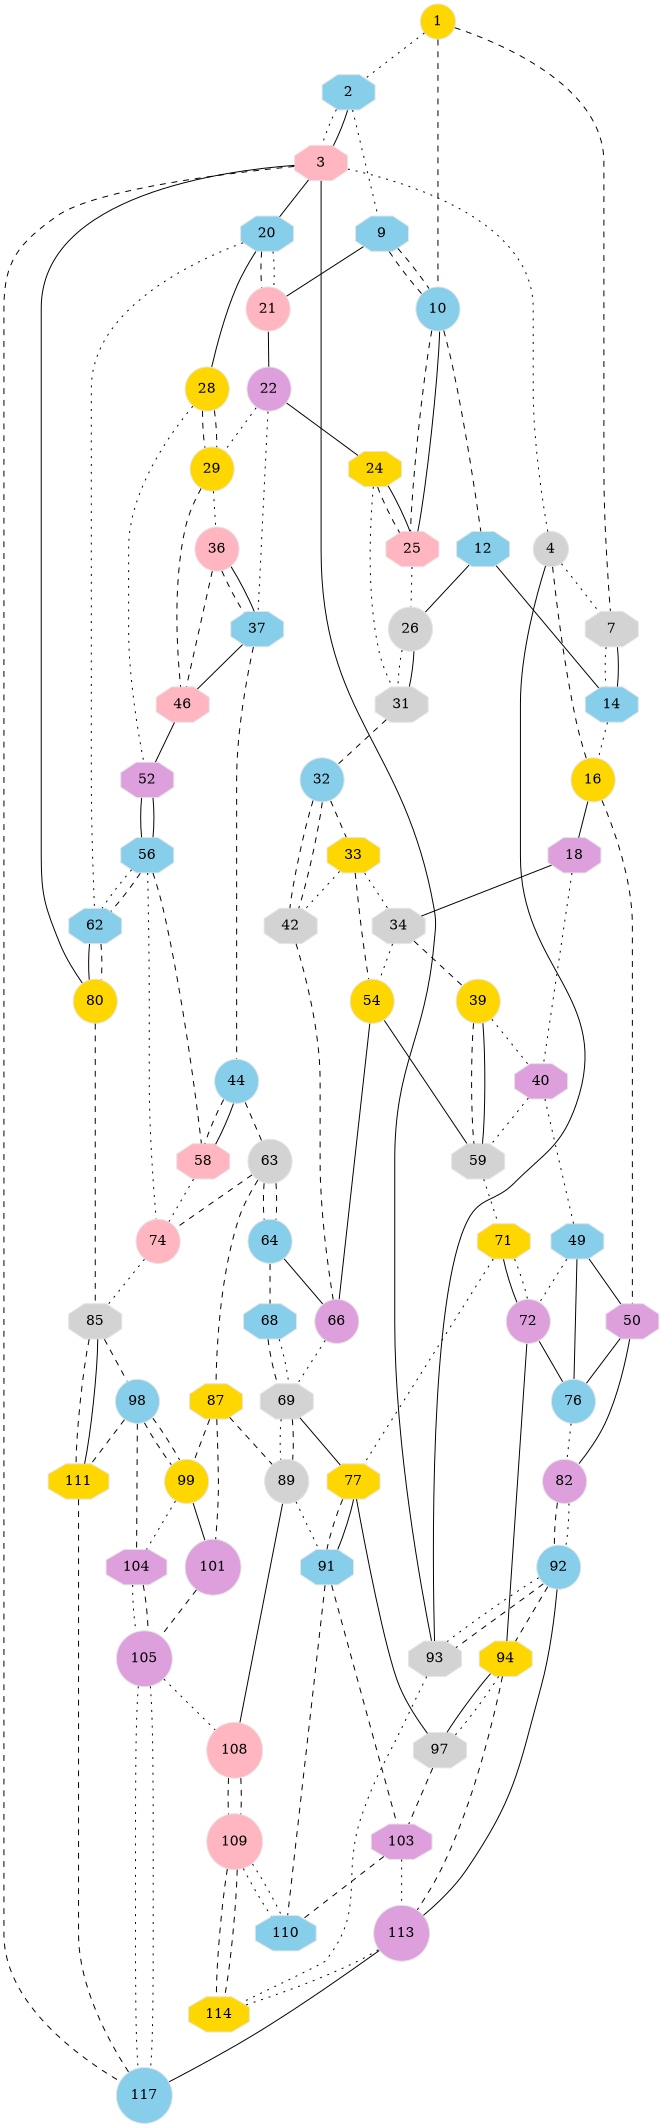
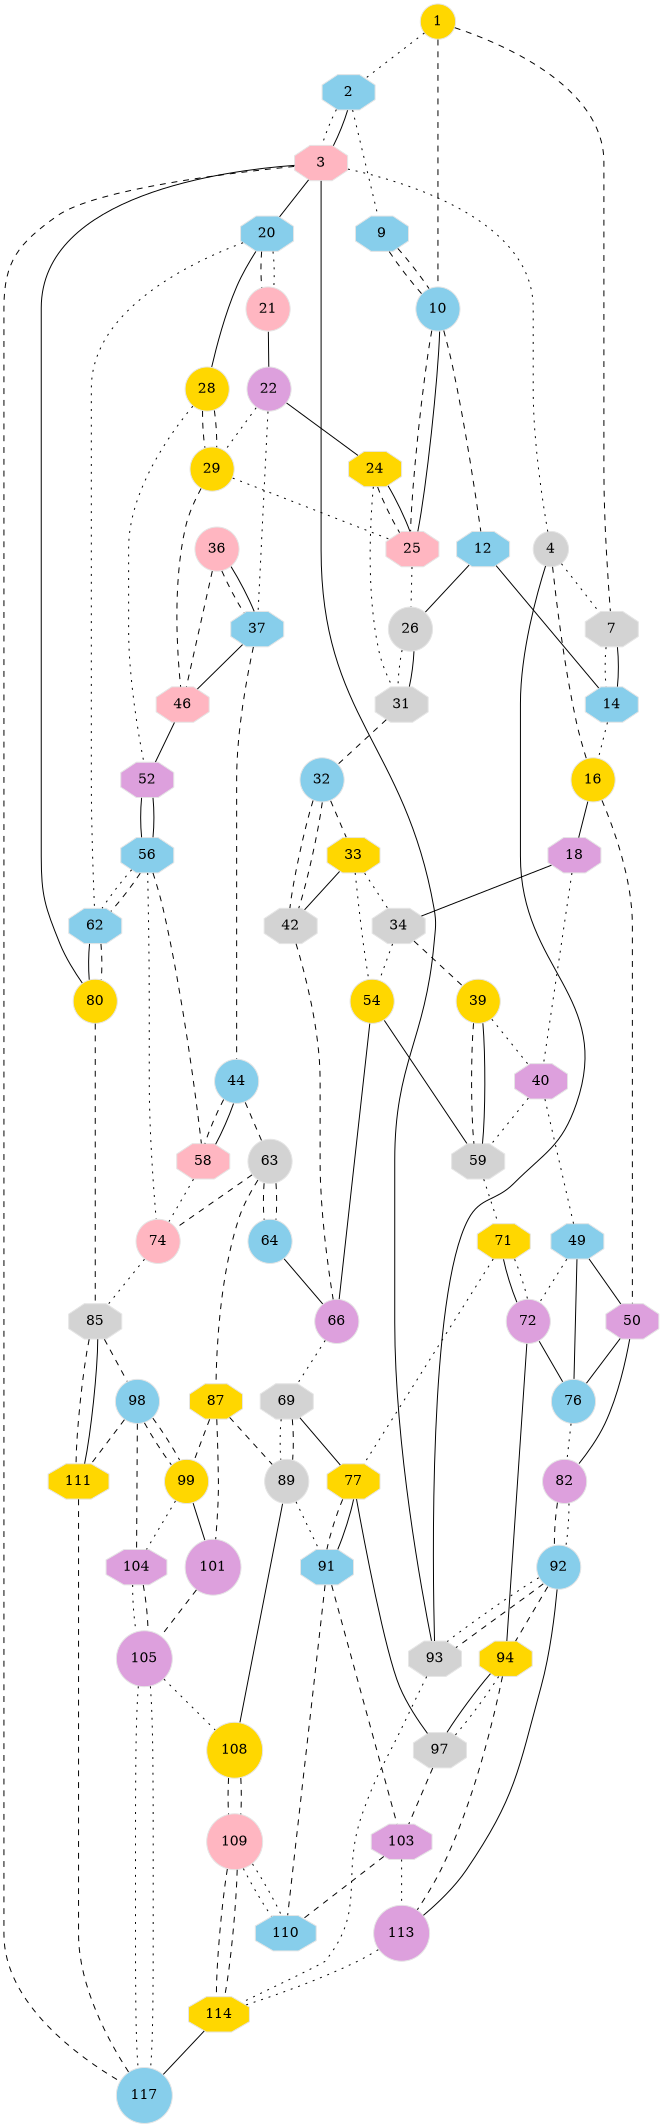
edge "9" -- "21": removed
edge "29" -- "36": now "29" -- "25"
edge "33" -- "42": style dotted -> solid
edge "33" -- "54": style dashed -> dotted
node "68": removed
node "108": fillcolor lightpink -> gold
edge "113" -- "117": now "114" -- "117"
